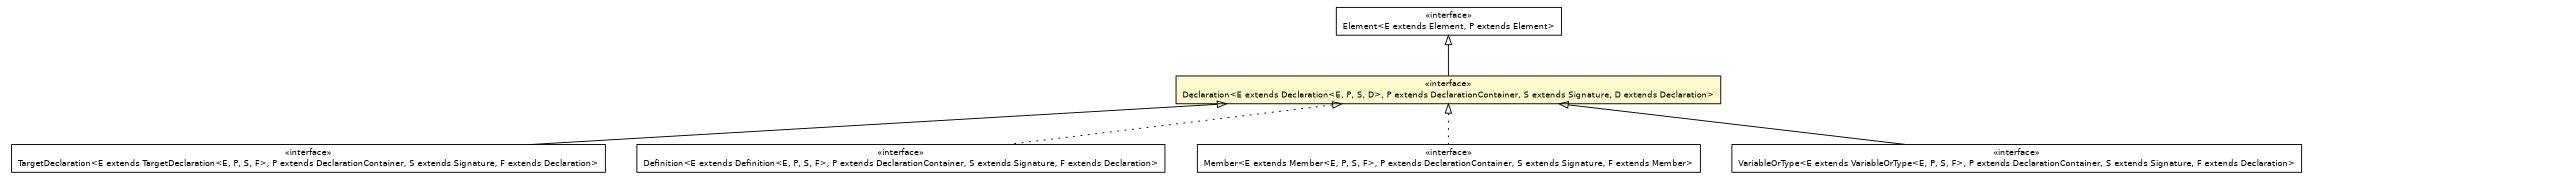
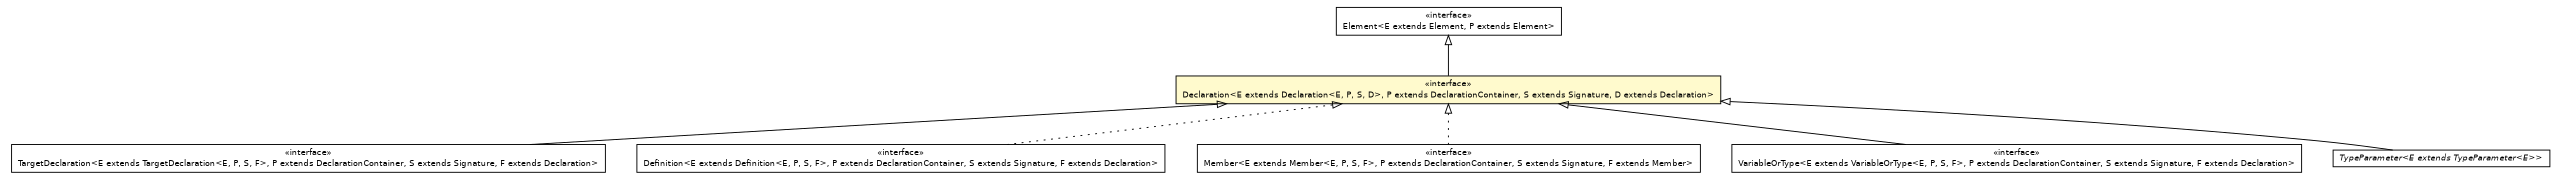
node "TypeParameter<E extends TypeParameter<E>>": added
